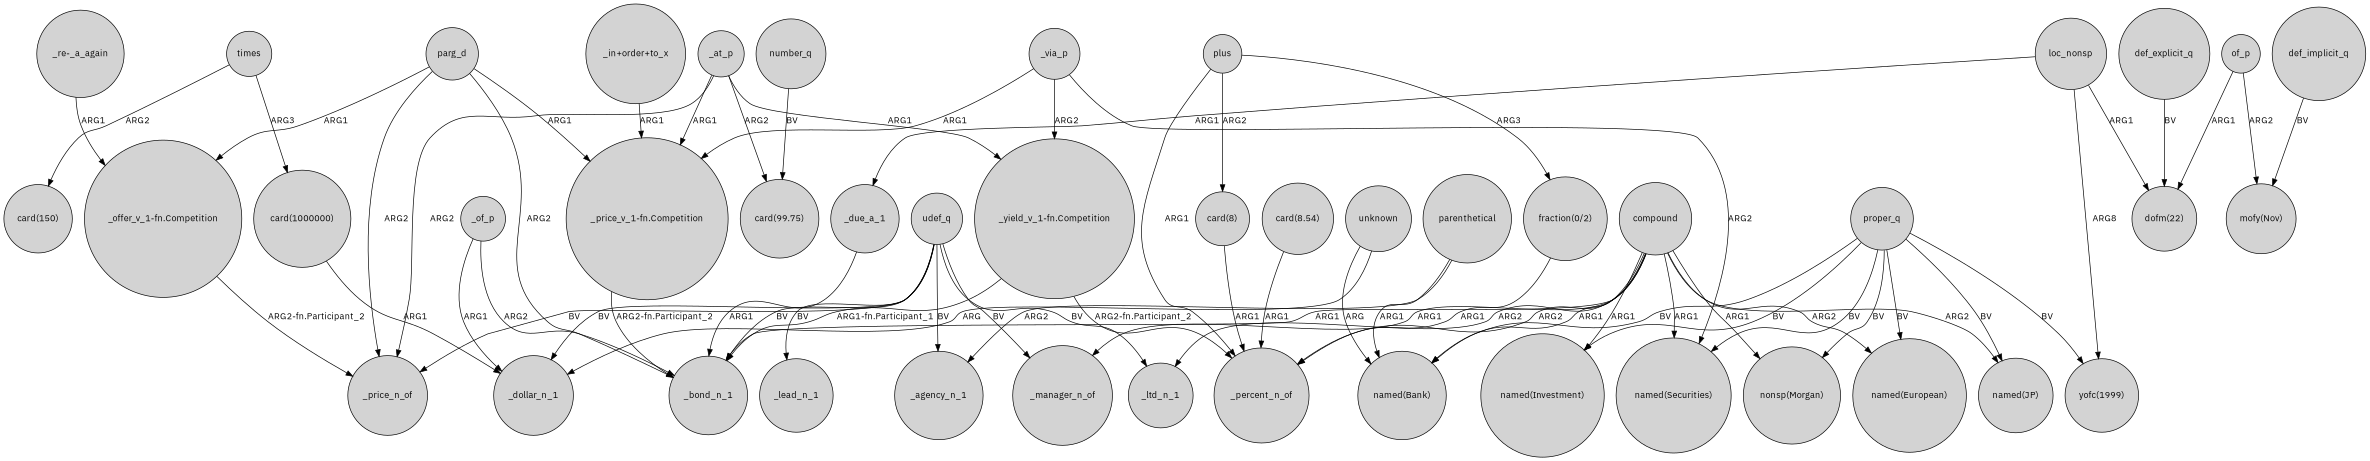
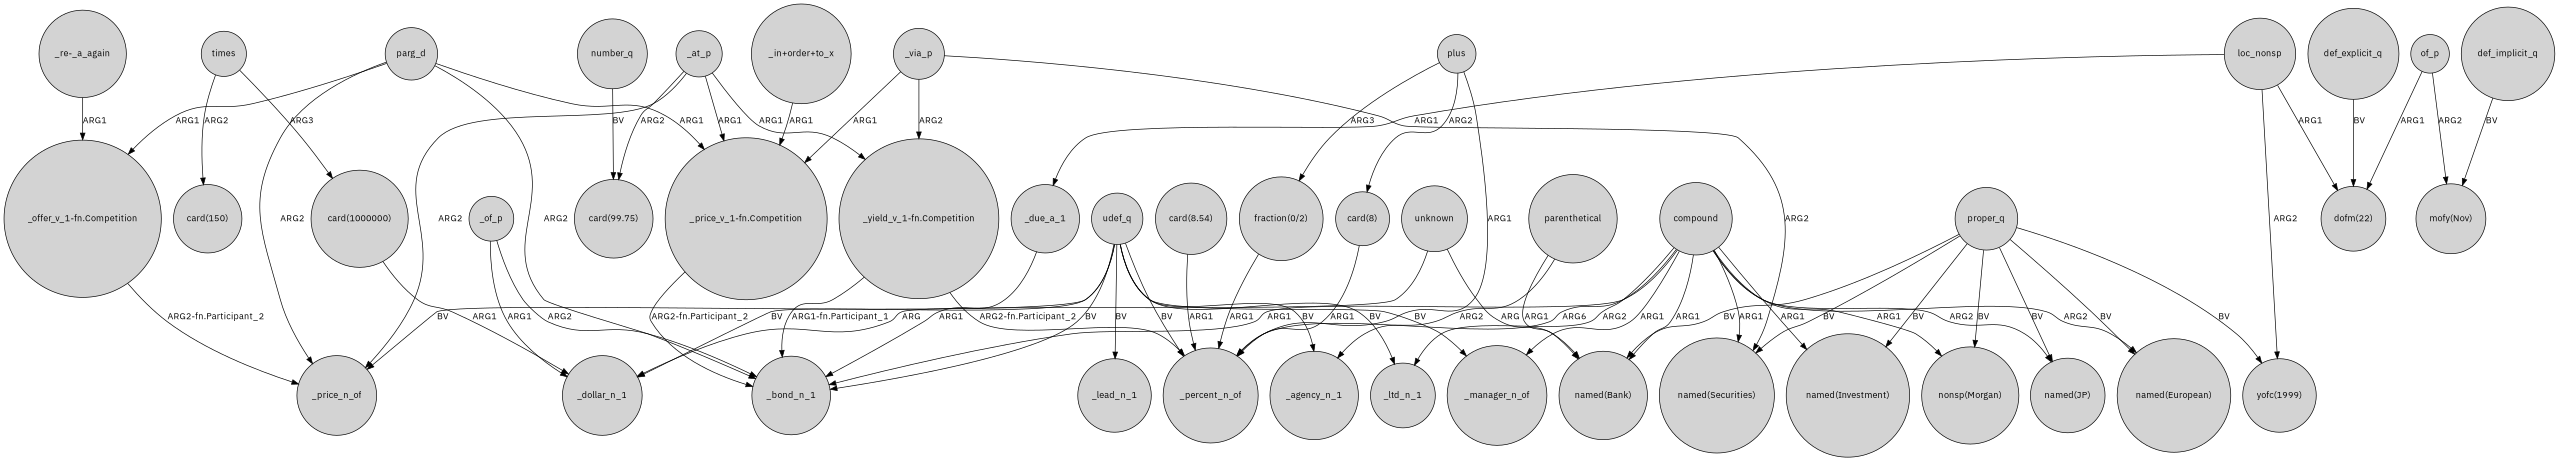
edge "loc_nonsp" -> "yofc(1999)": label "ARG8" -> "ARG2"
edge "udef_q" -> "_percent_n_of": added, label "BV"
edge "compound" -> "_percent_n_of": label "ARG2" -> "ARG6"
